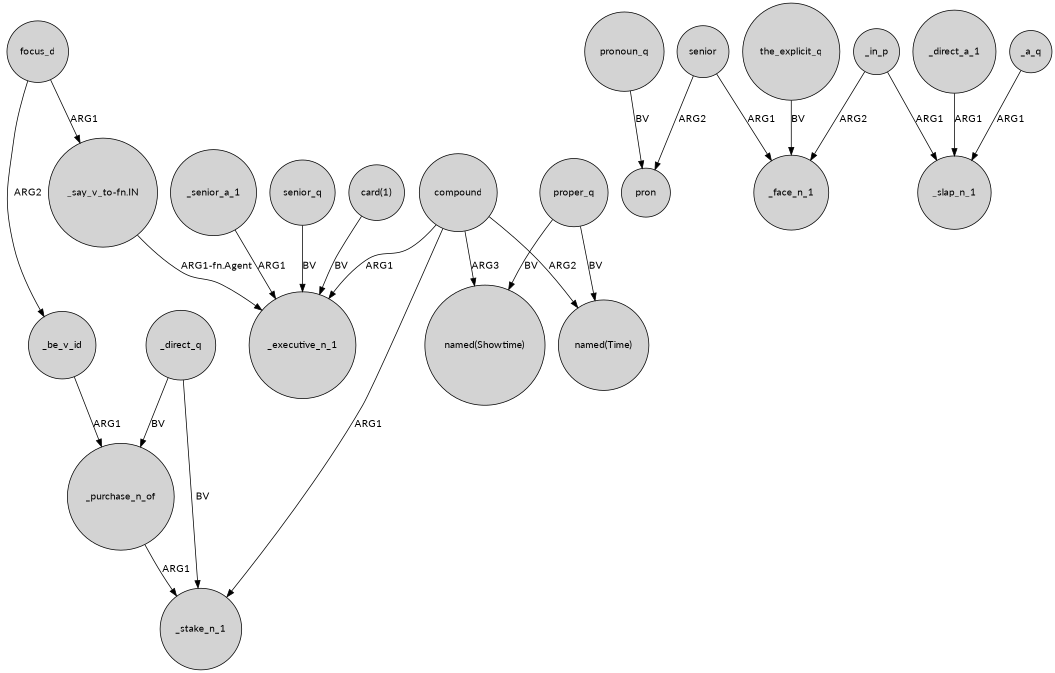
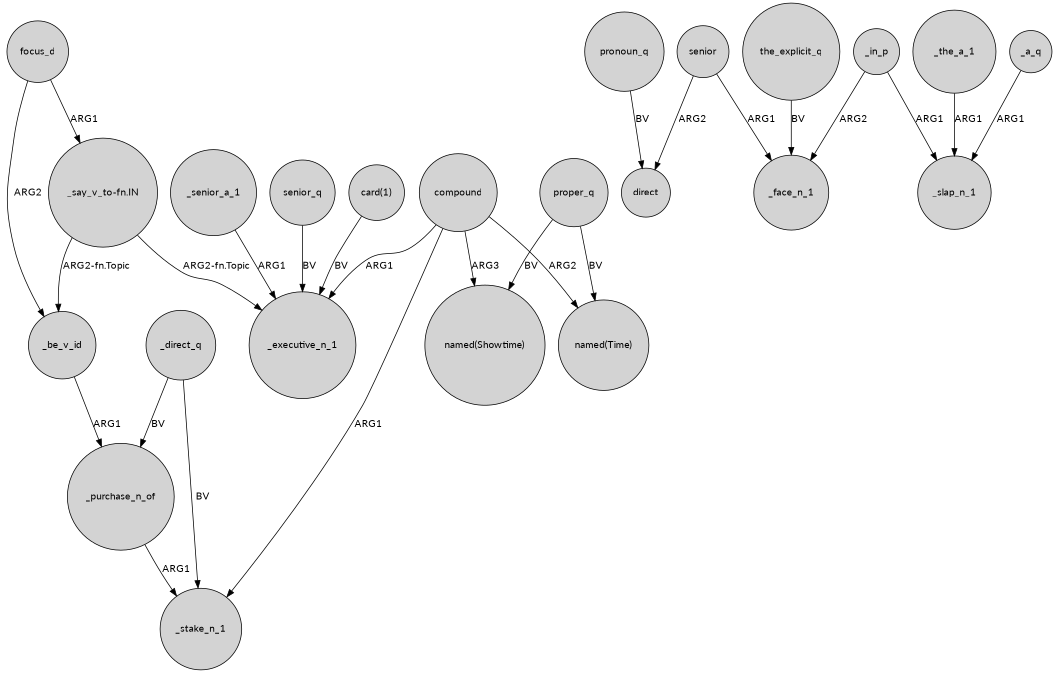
node "_direct_a_1": label "_direct_a_1" -> "_the_a_1"
node "pron": label "pron" -> "direct"
edge "_say_v_to-fn.IN" -> "_executive_n_1": label "ARG1-fn.Agent" -> "ARG2-fn.Topic"
edge "_say_v_to-fn.IN" -> "_be_v_id": added, label "ARG2-fn.Topic"
